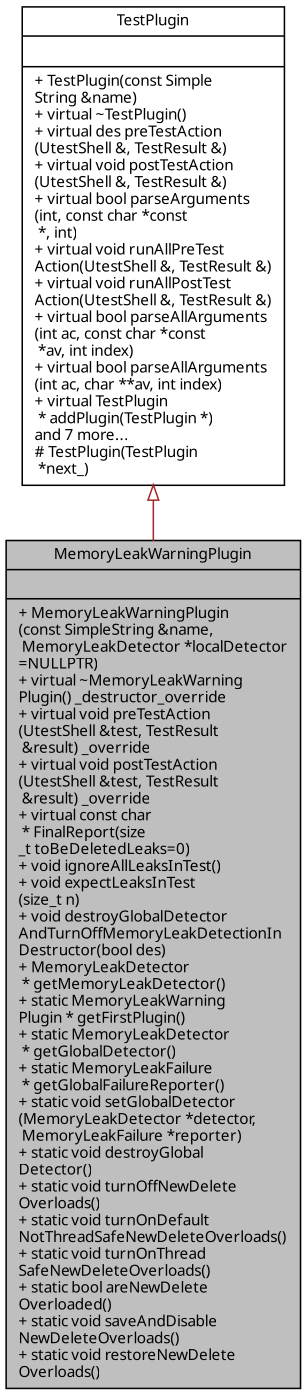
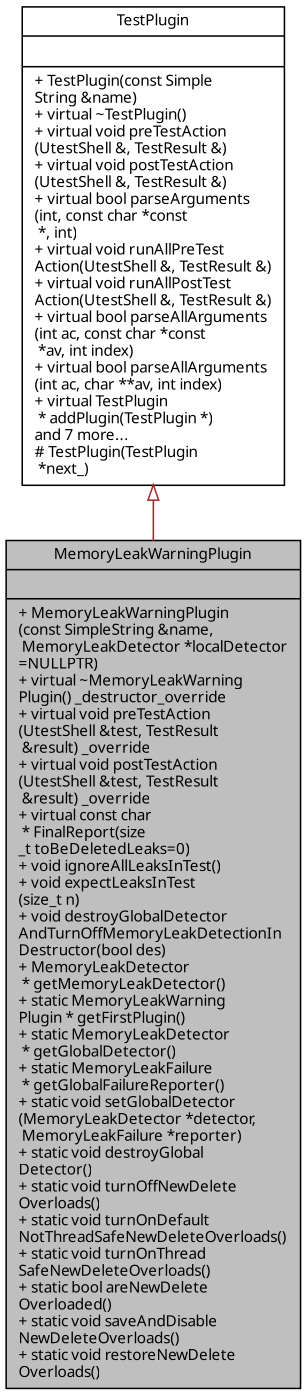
node "TestPlugin": text "+ virtual des preTestAction" -> "+ virtual void preTestAction"
